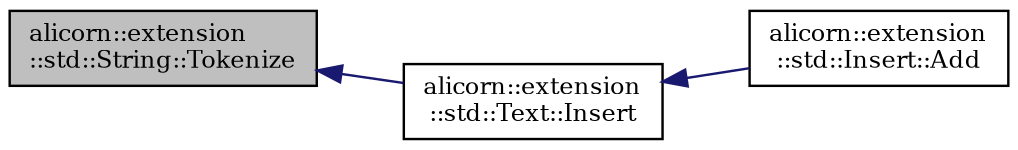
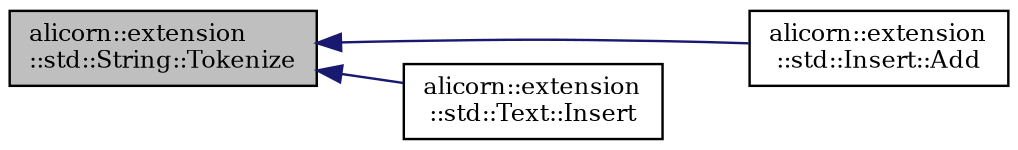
edge "alicorn::extension ::std::Insert::Add" -> "alicorn::extension ::std::Text::Insert": now "alicorn::extension ::std::Insert::Add" -> "alicorn::extension ::std::String::Tokenize"
